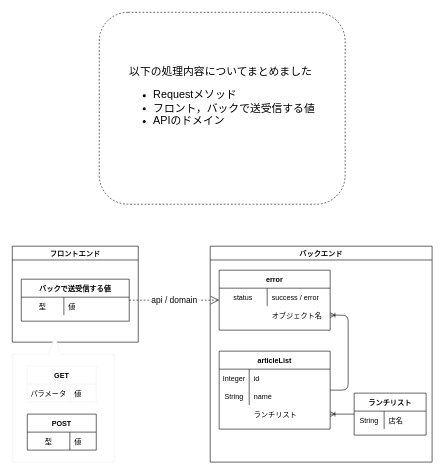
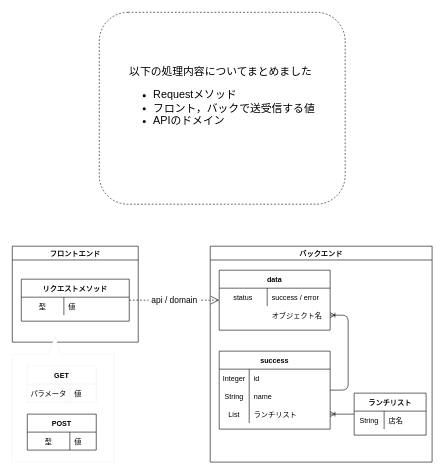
node "error": label "error" -> "data"
node "バックで送受信する値": label "バックで送受信する値" -> "リクエストメソッド"
node "articleList": label "articleList" -> "success"
node "List": added
